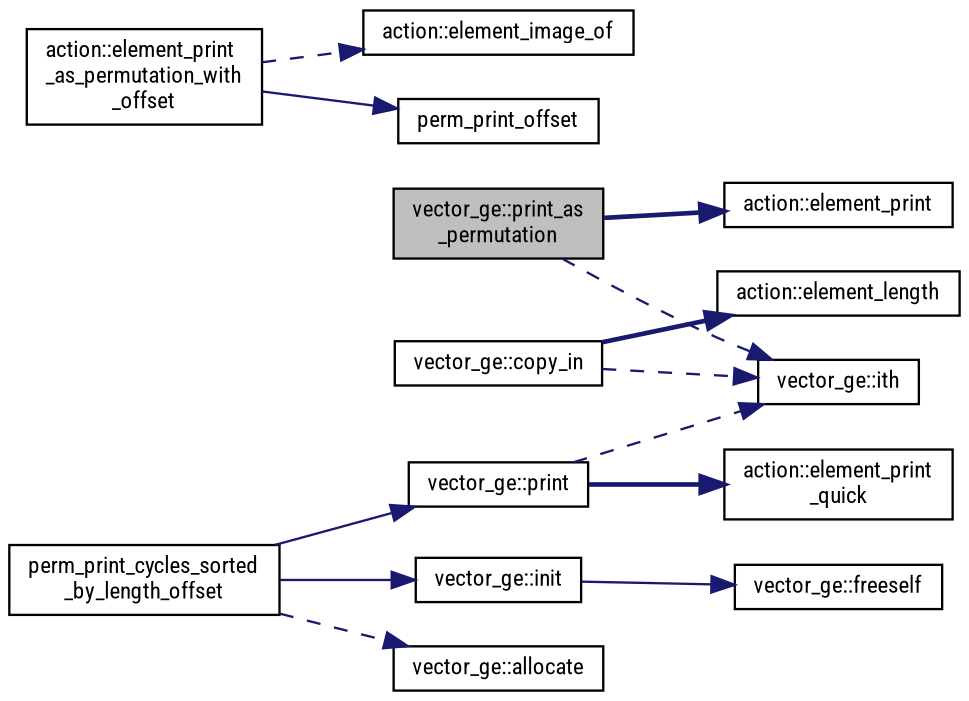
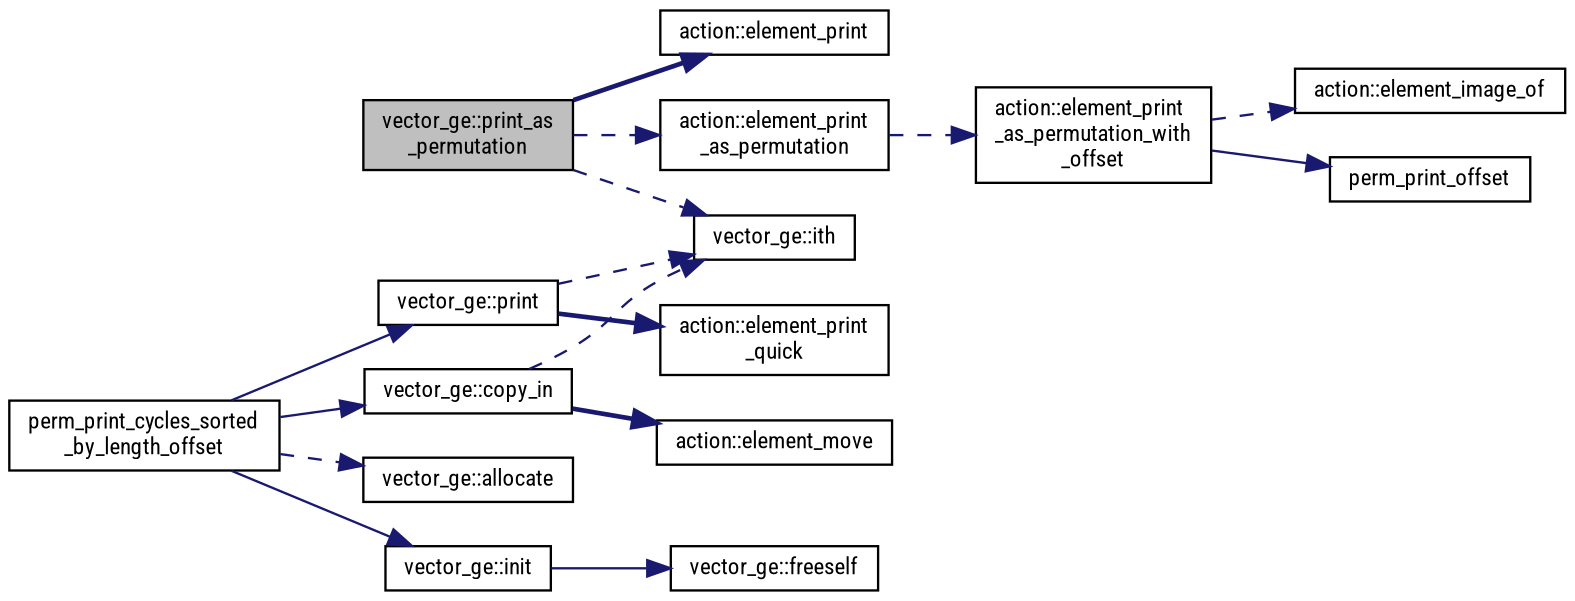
node "action::element_print _as_permutation": added
node "action::element_length": label "action::element_length" -> "action::element_move"
edge "perm_print_cycles_sorted _by_length_offset" -> "vector_ge::copy_in": added
